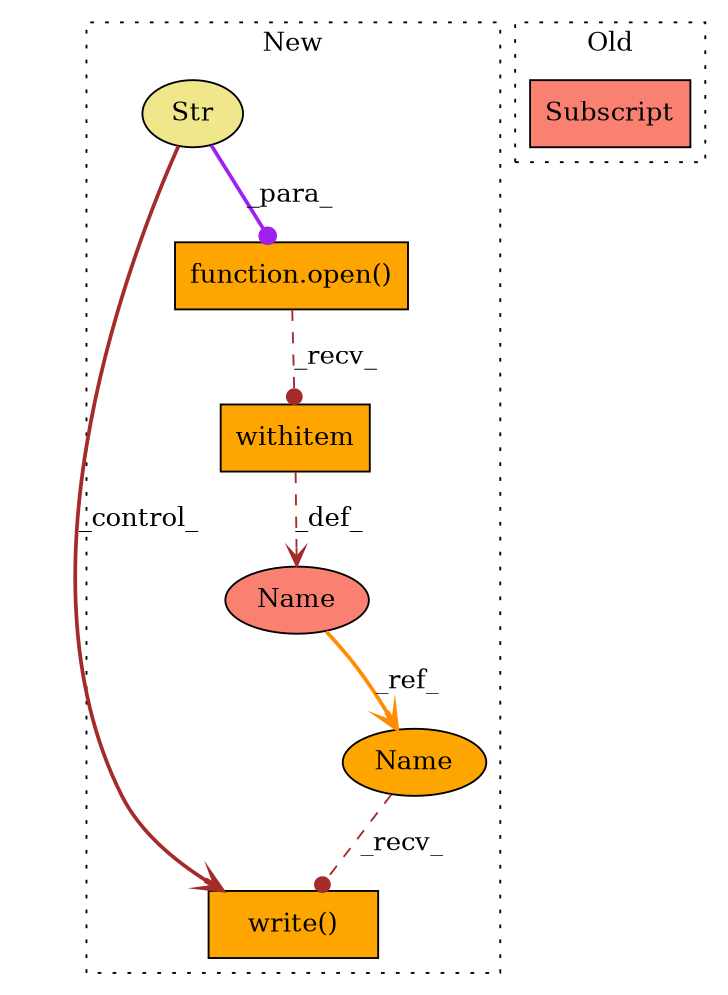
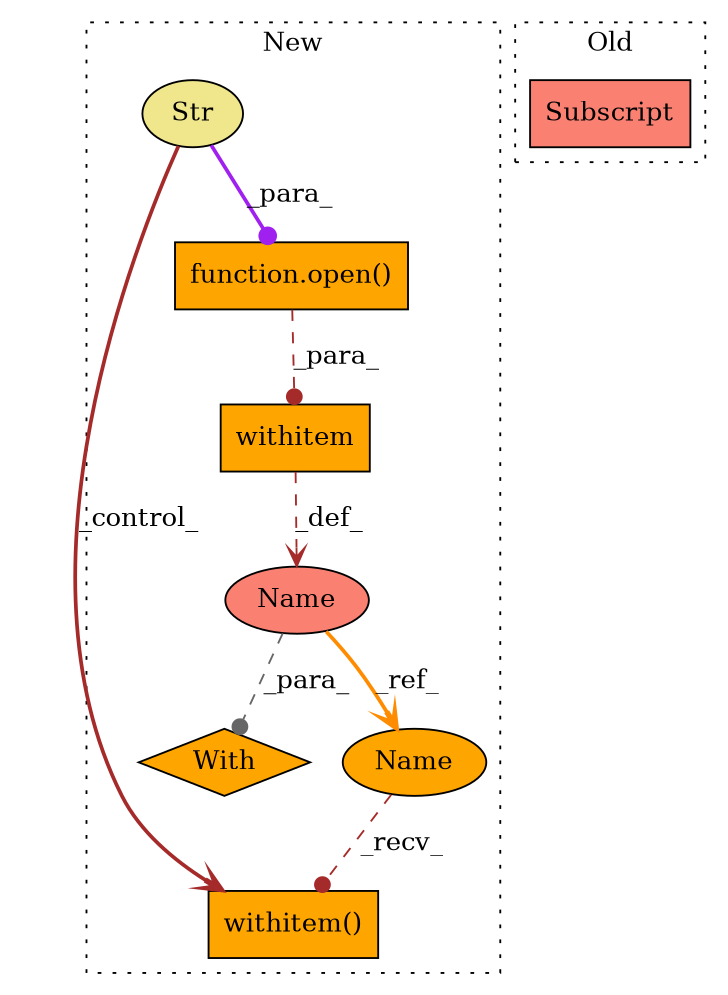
edge "function.open()" -> "withitem": label "_recv_" -> "_para_"
node "With": added
node "write()": label "write()" -> "withitem()"
